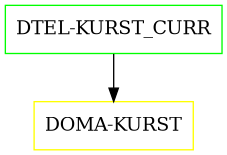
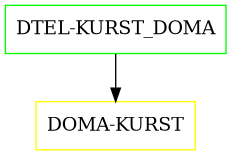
node "DTEL-KURST_CURR": label "DTEL-KURST_CURR" -> "DTEL-KURST_DOMA"
